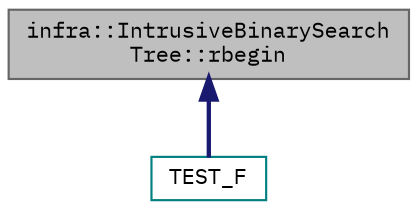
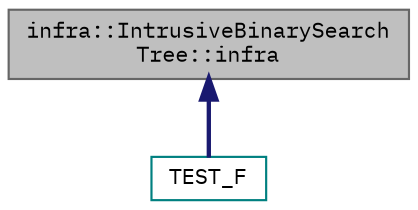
node "infra::IntrusiveBinarySearch Tree::rbegin": label "infra::IntrusiveBinarySearch Tree::rbegin" -> "infra::IntrusiveBinarySearch Tree::infra"
